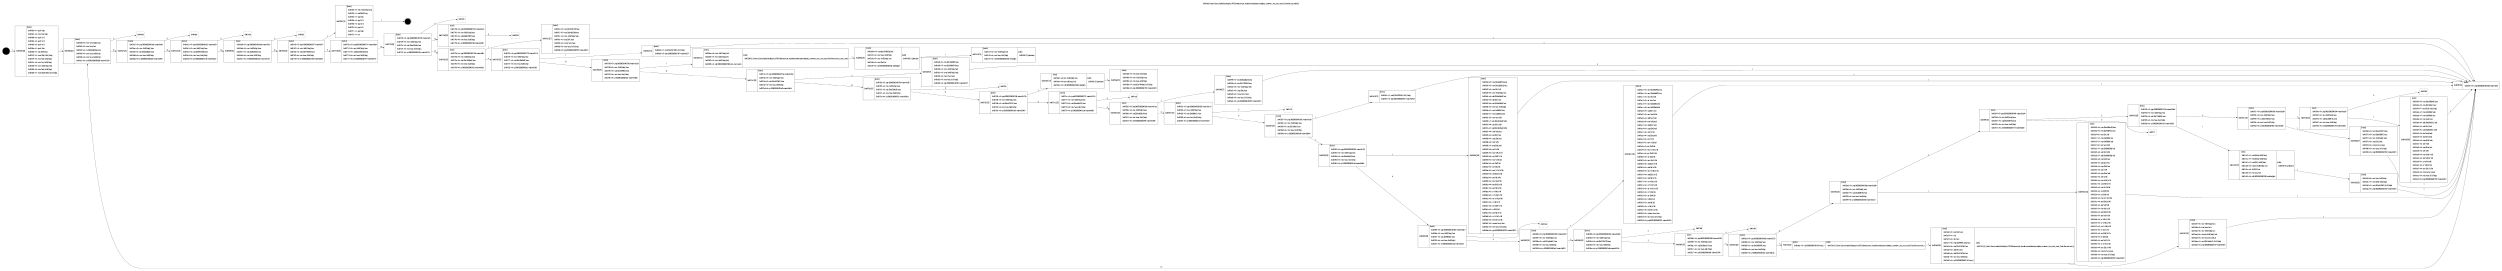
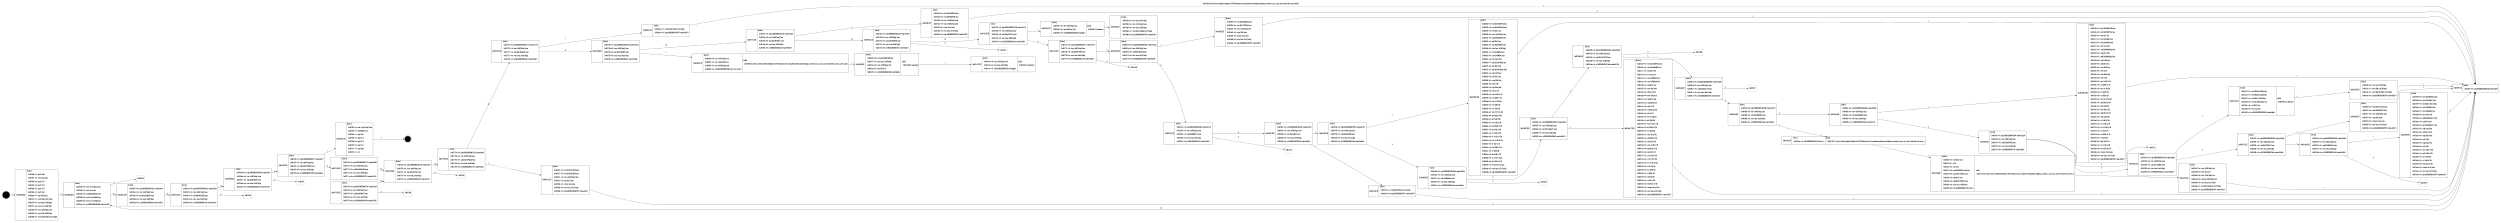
node "0x401de8": removed
edge "0x401724 [25]" -> "0x40173d [25]": reversed
